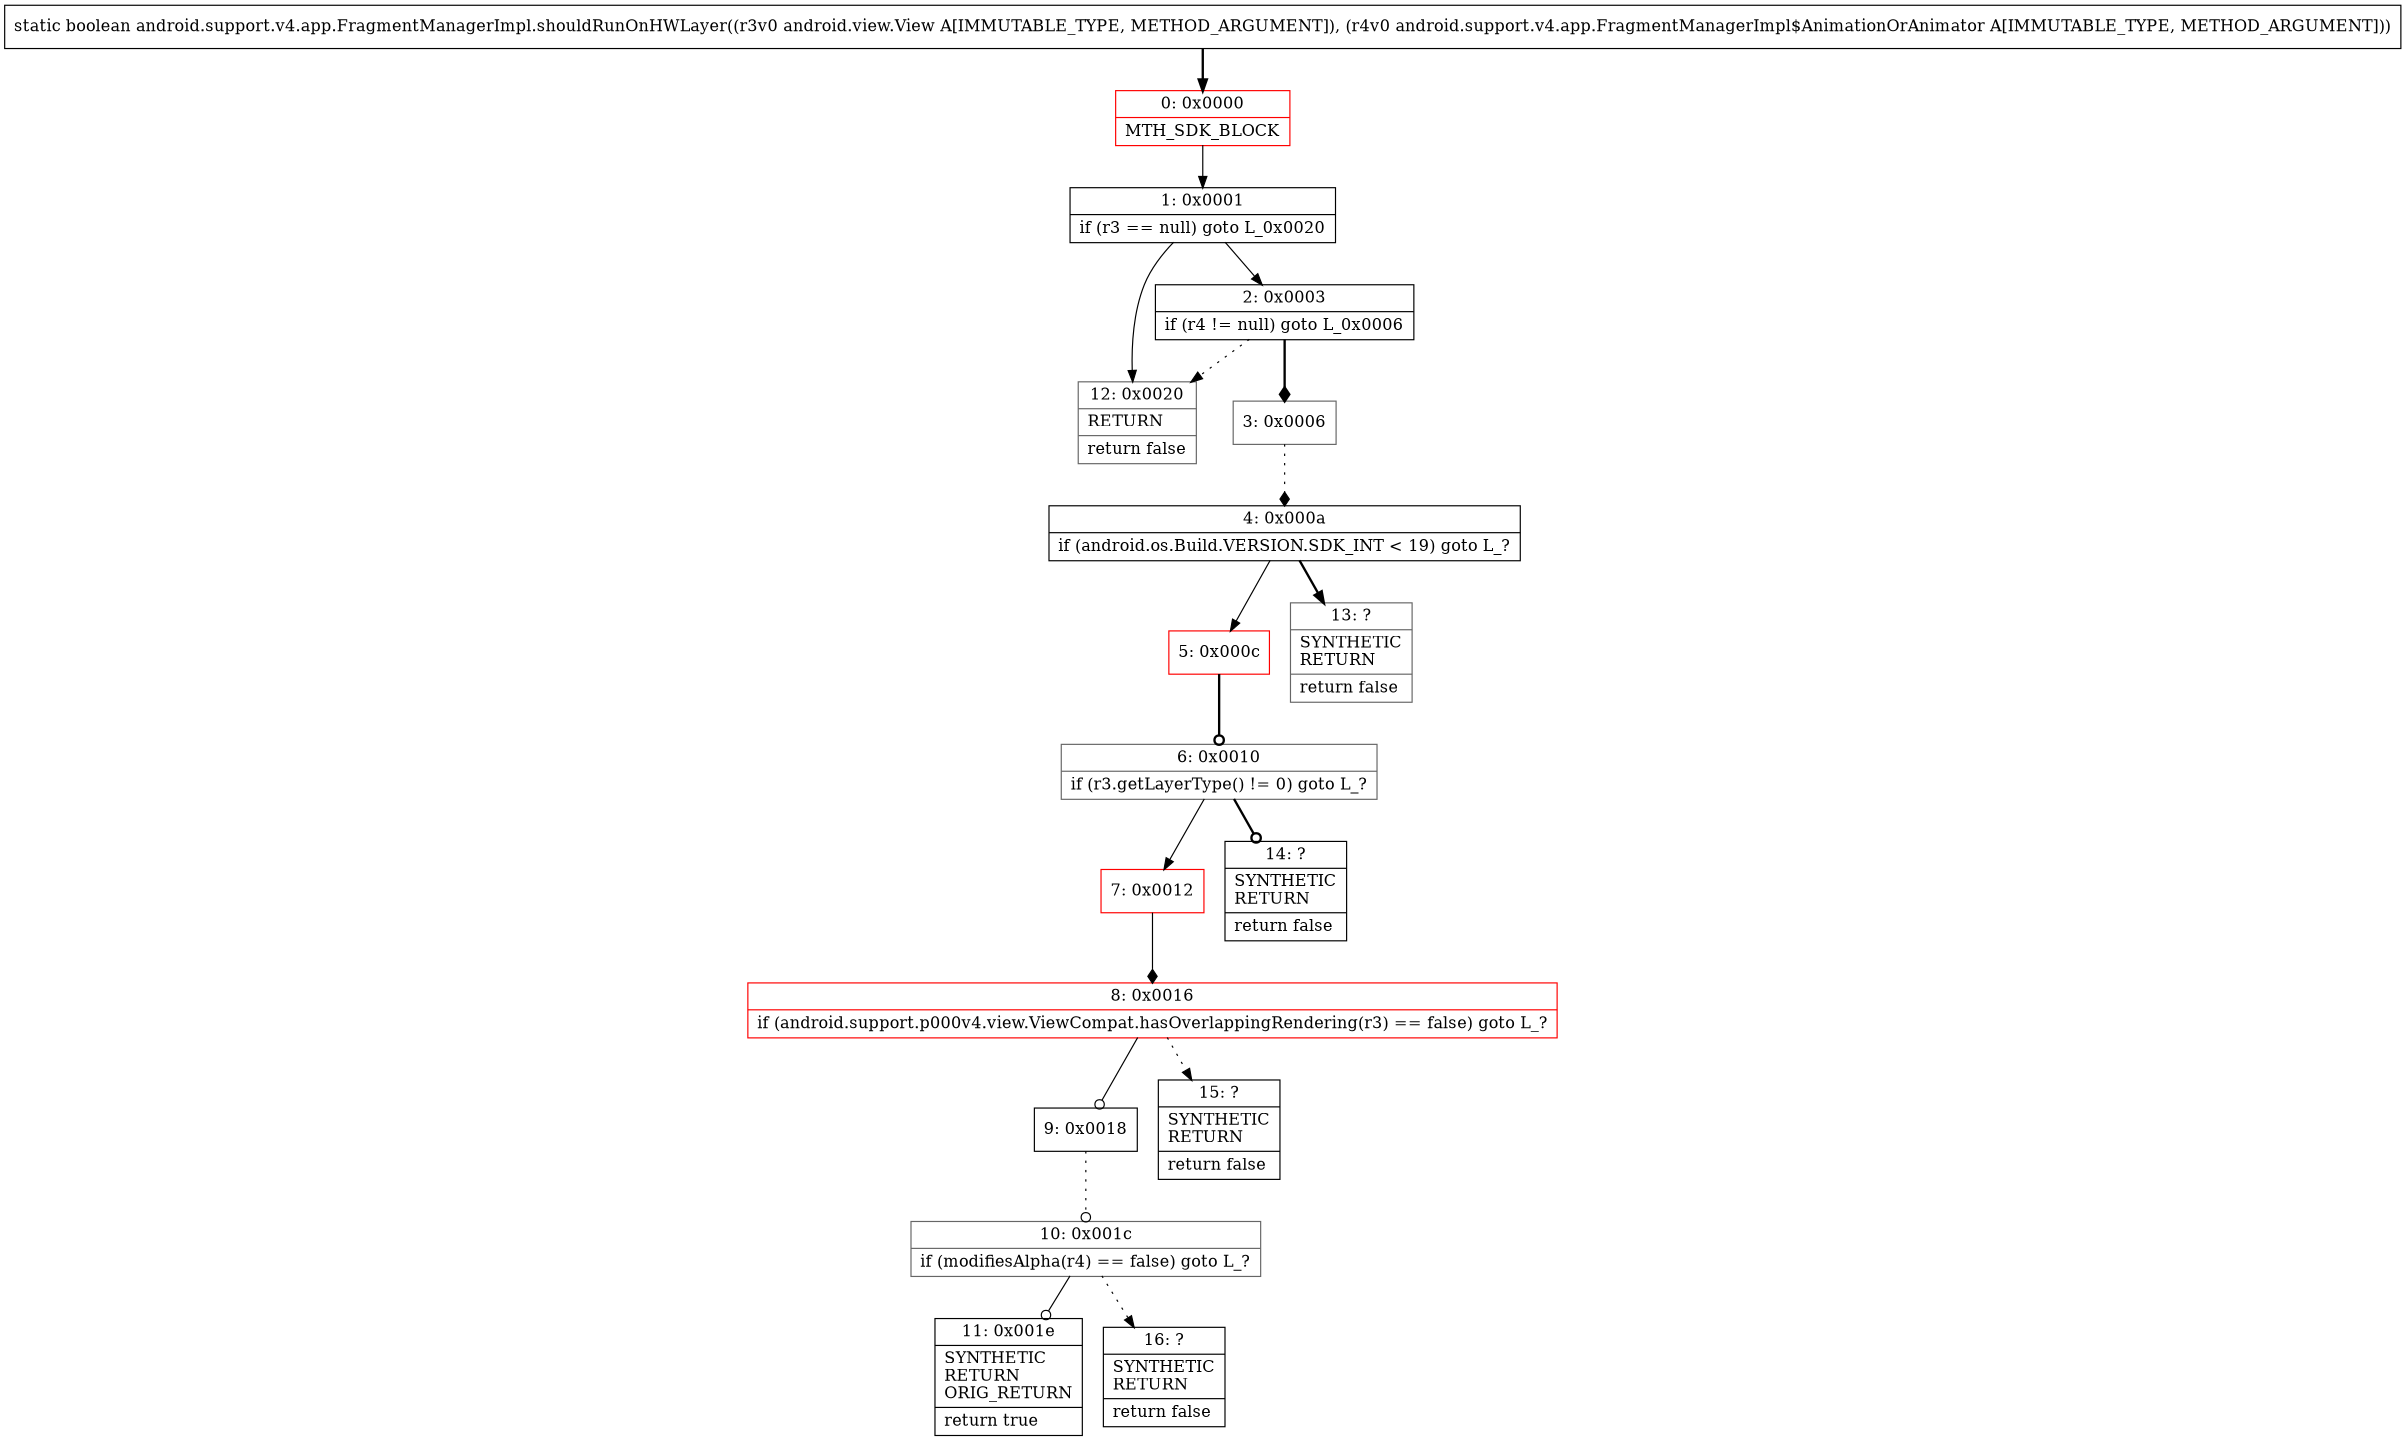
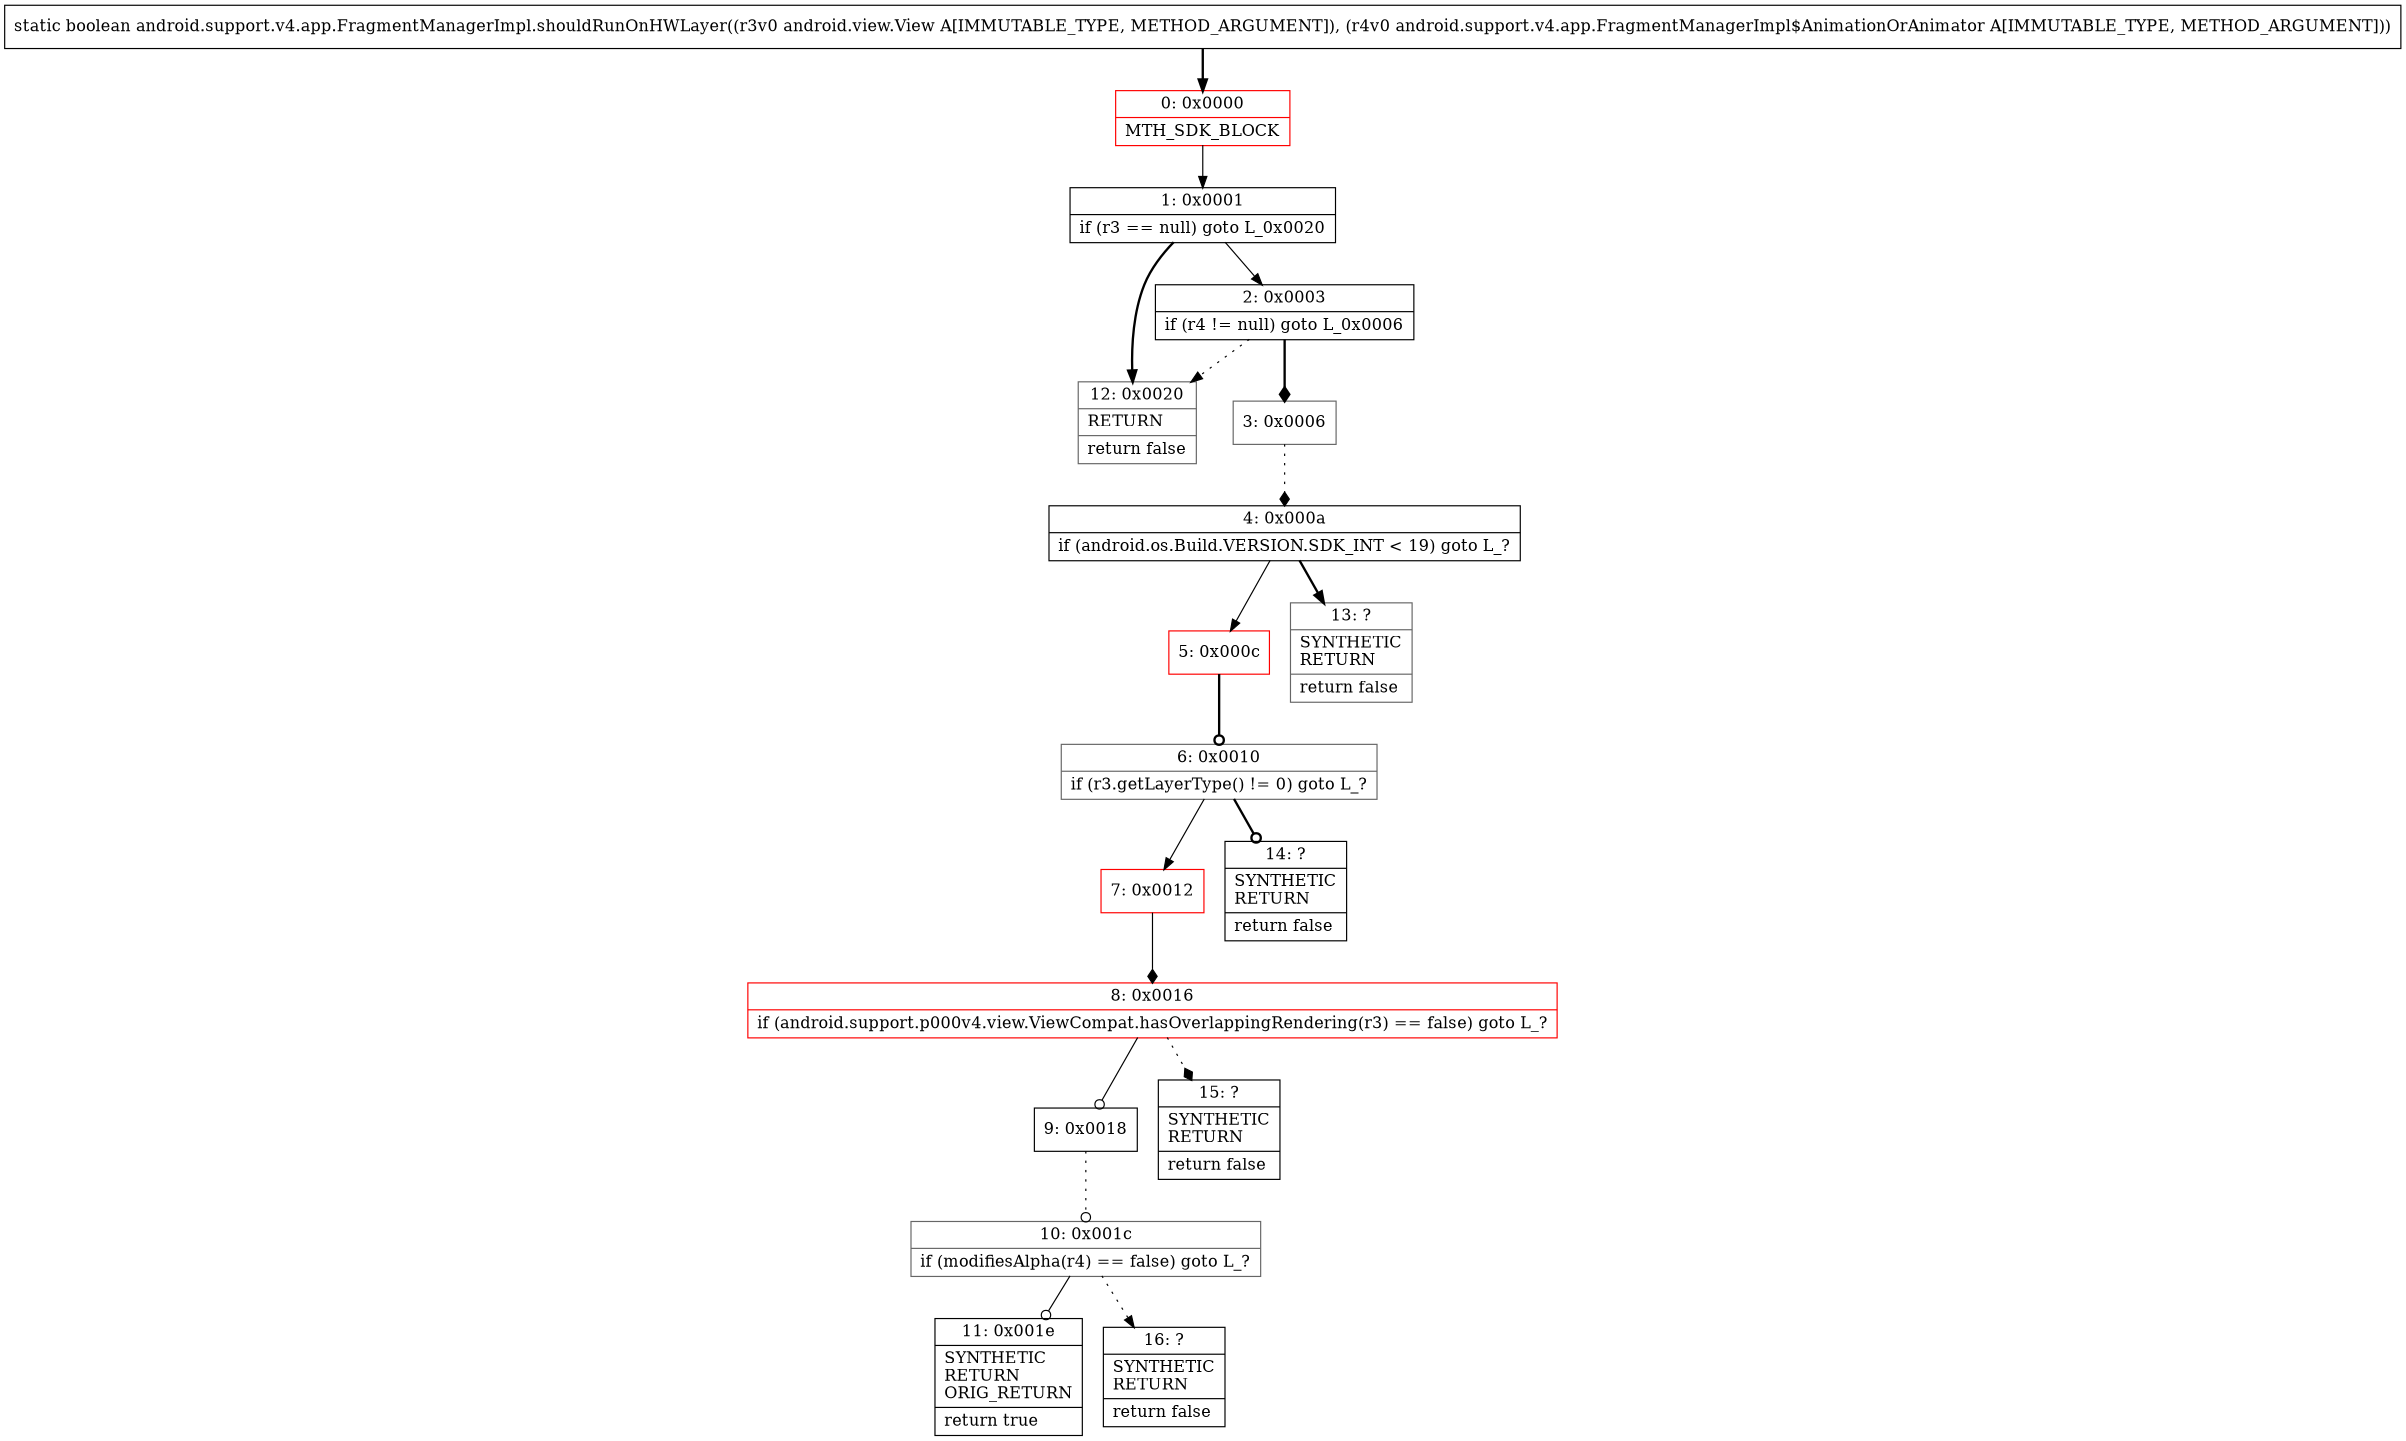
edge "1: 0x0001" -> "12: 0x0020": style solid -> bold
edge "8: 0x0016" -> "15: ?": arrowhead normal -> diamond
